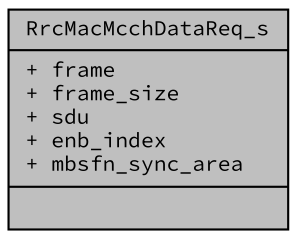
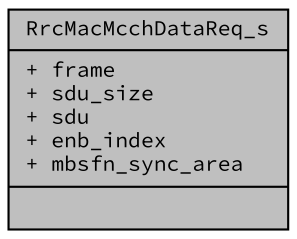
node "RrcMacMcchDataReq_s": text "+ frame_size" -> "+ sdu_size"
